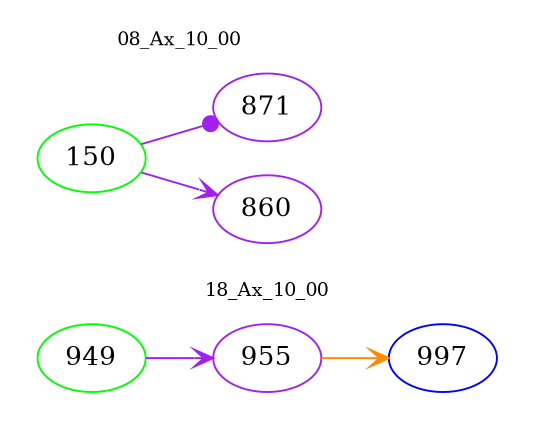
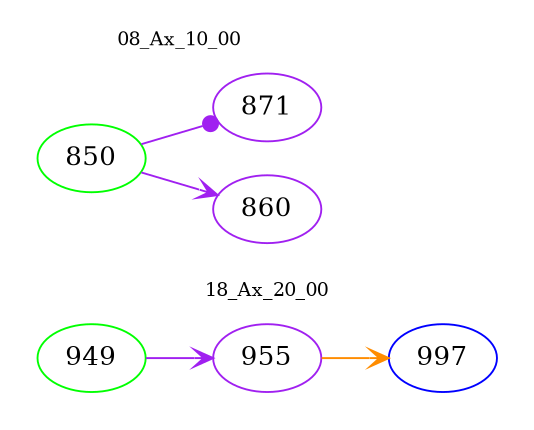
node "150": label "150" -> "850"
cluster "18_Ax_10_00": label "18_Ax_10_00" -> "18_Ax_20_00"
